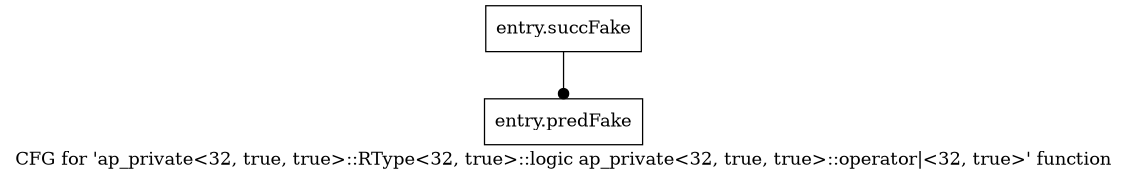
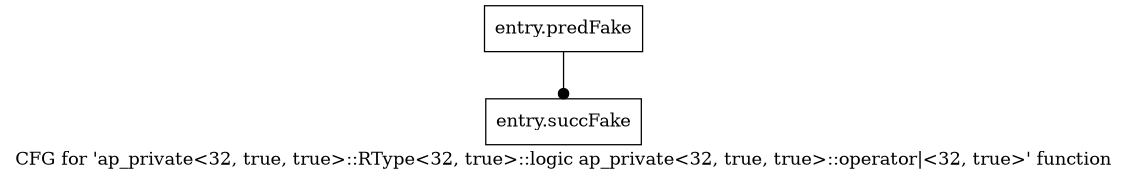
edge "entry.succFake" -> "entry.predFake": reversed
